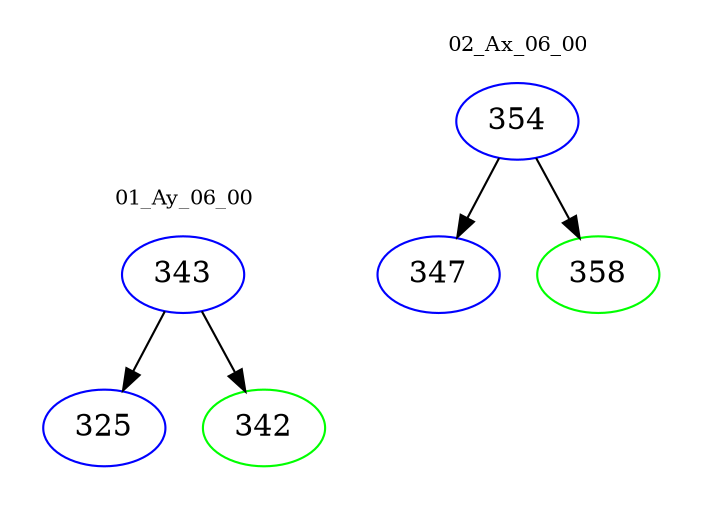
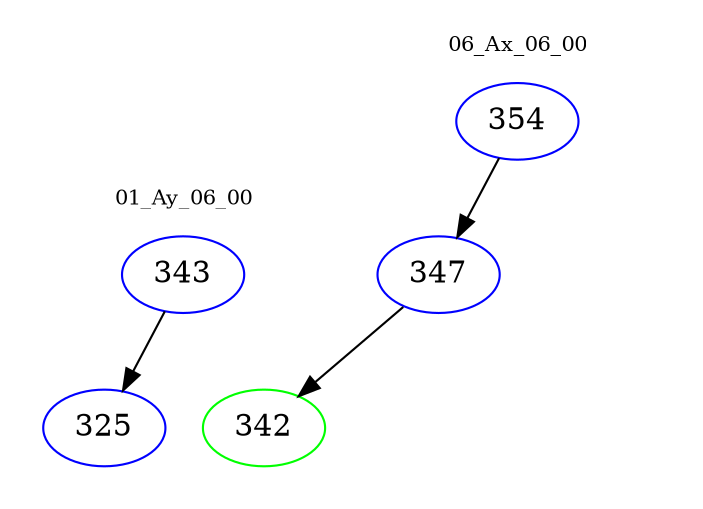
cluster "02_Ax_06_00": label "02_Ax_06_00" -> "06_Ax_06_00"
node "358": removed
edge "343" -> "342": now "347" -> "342"
